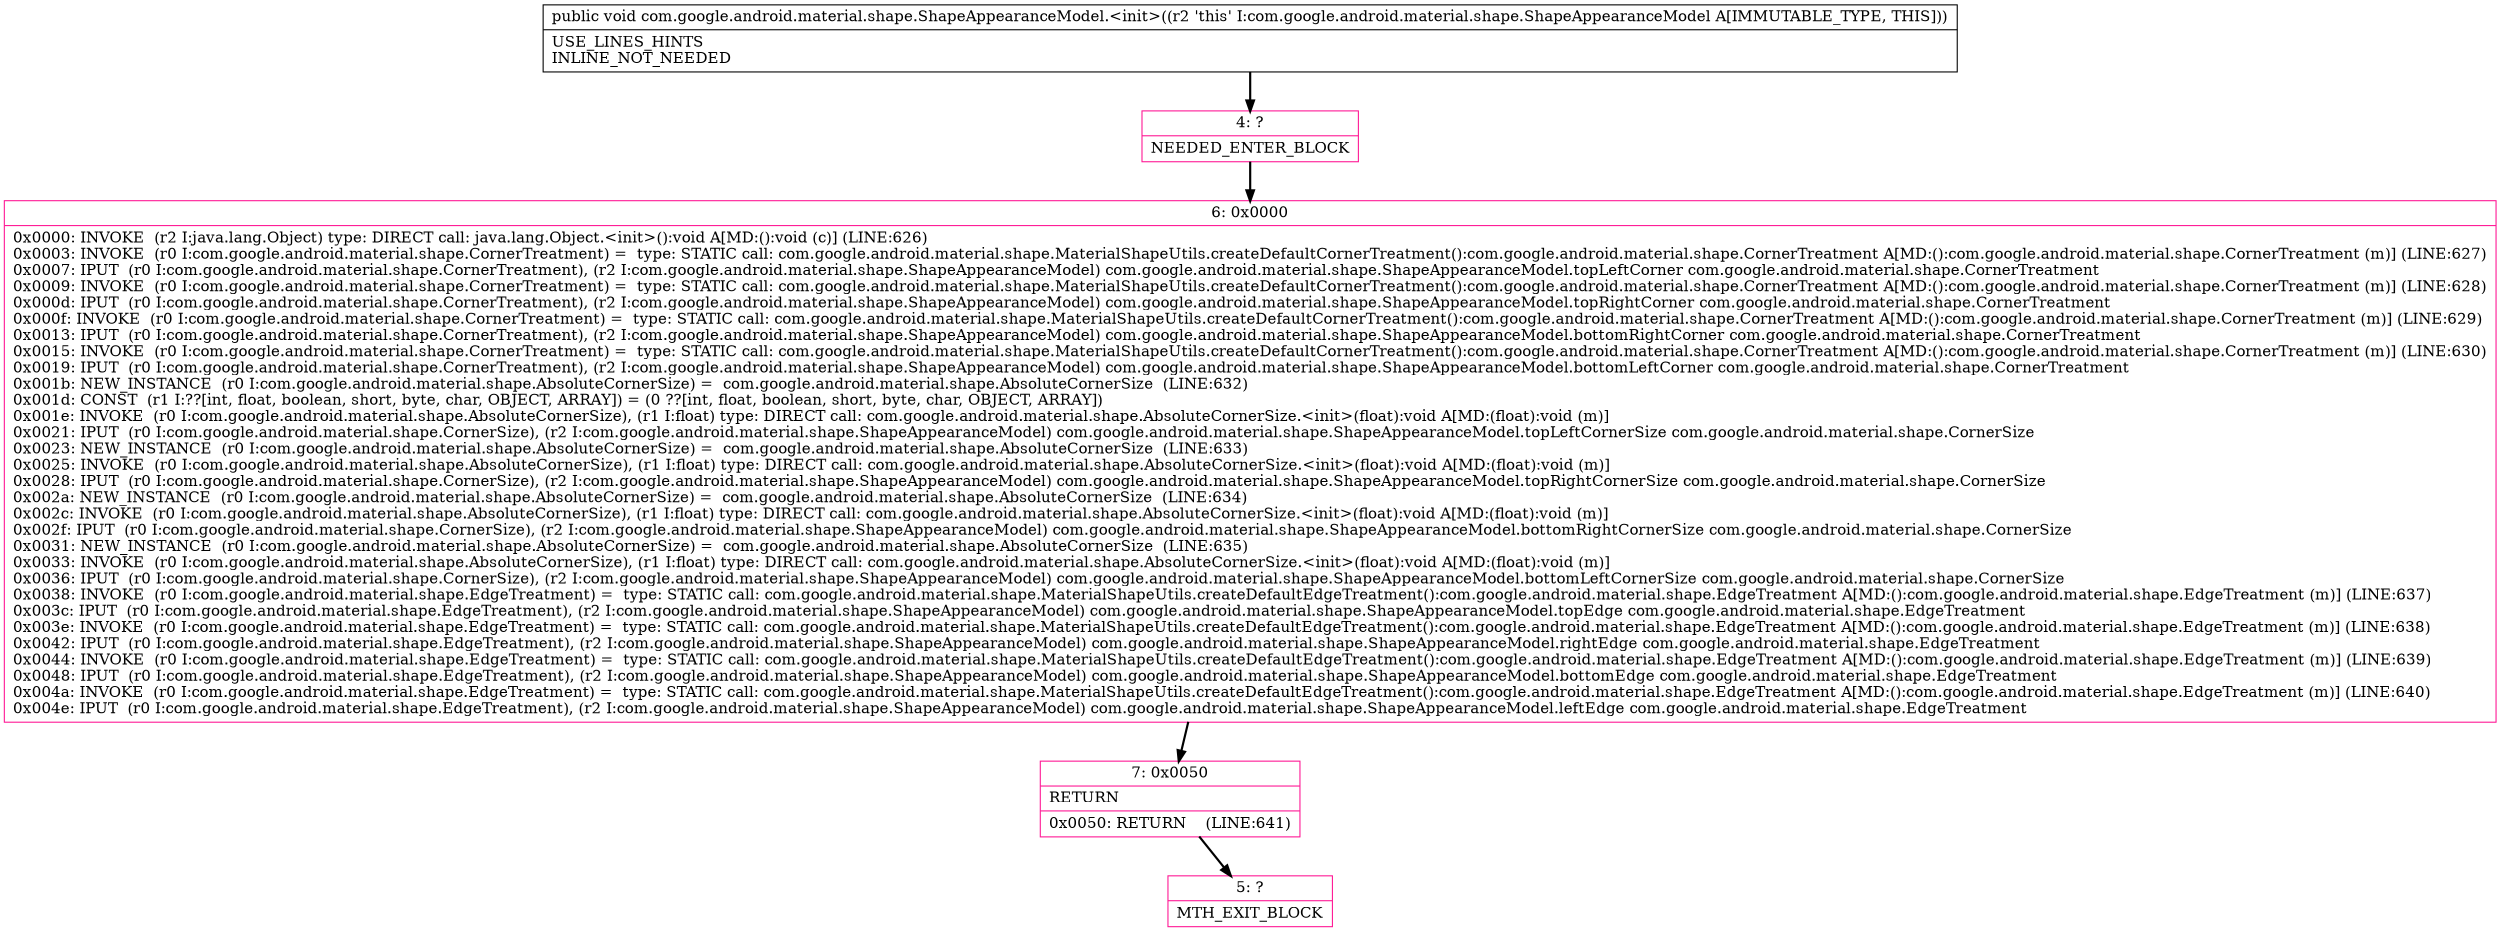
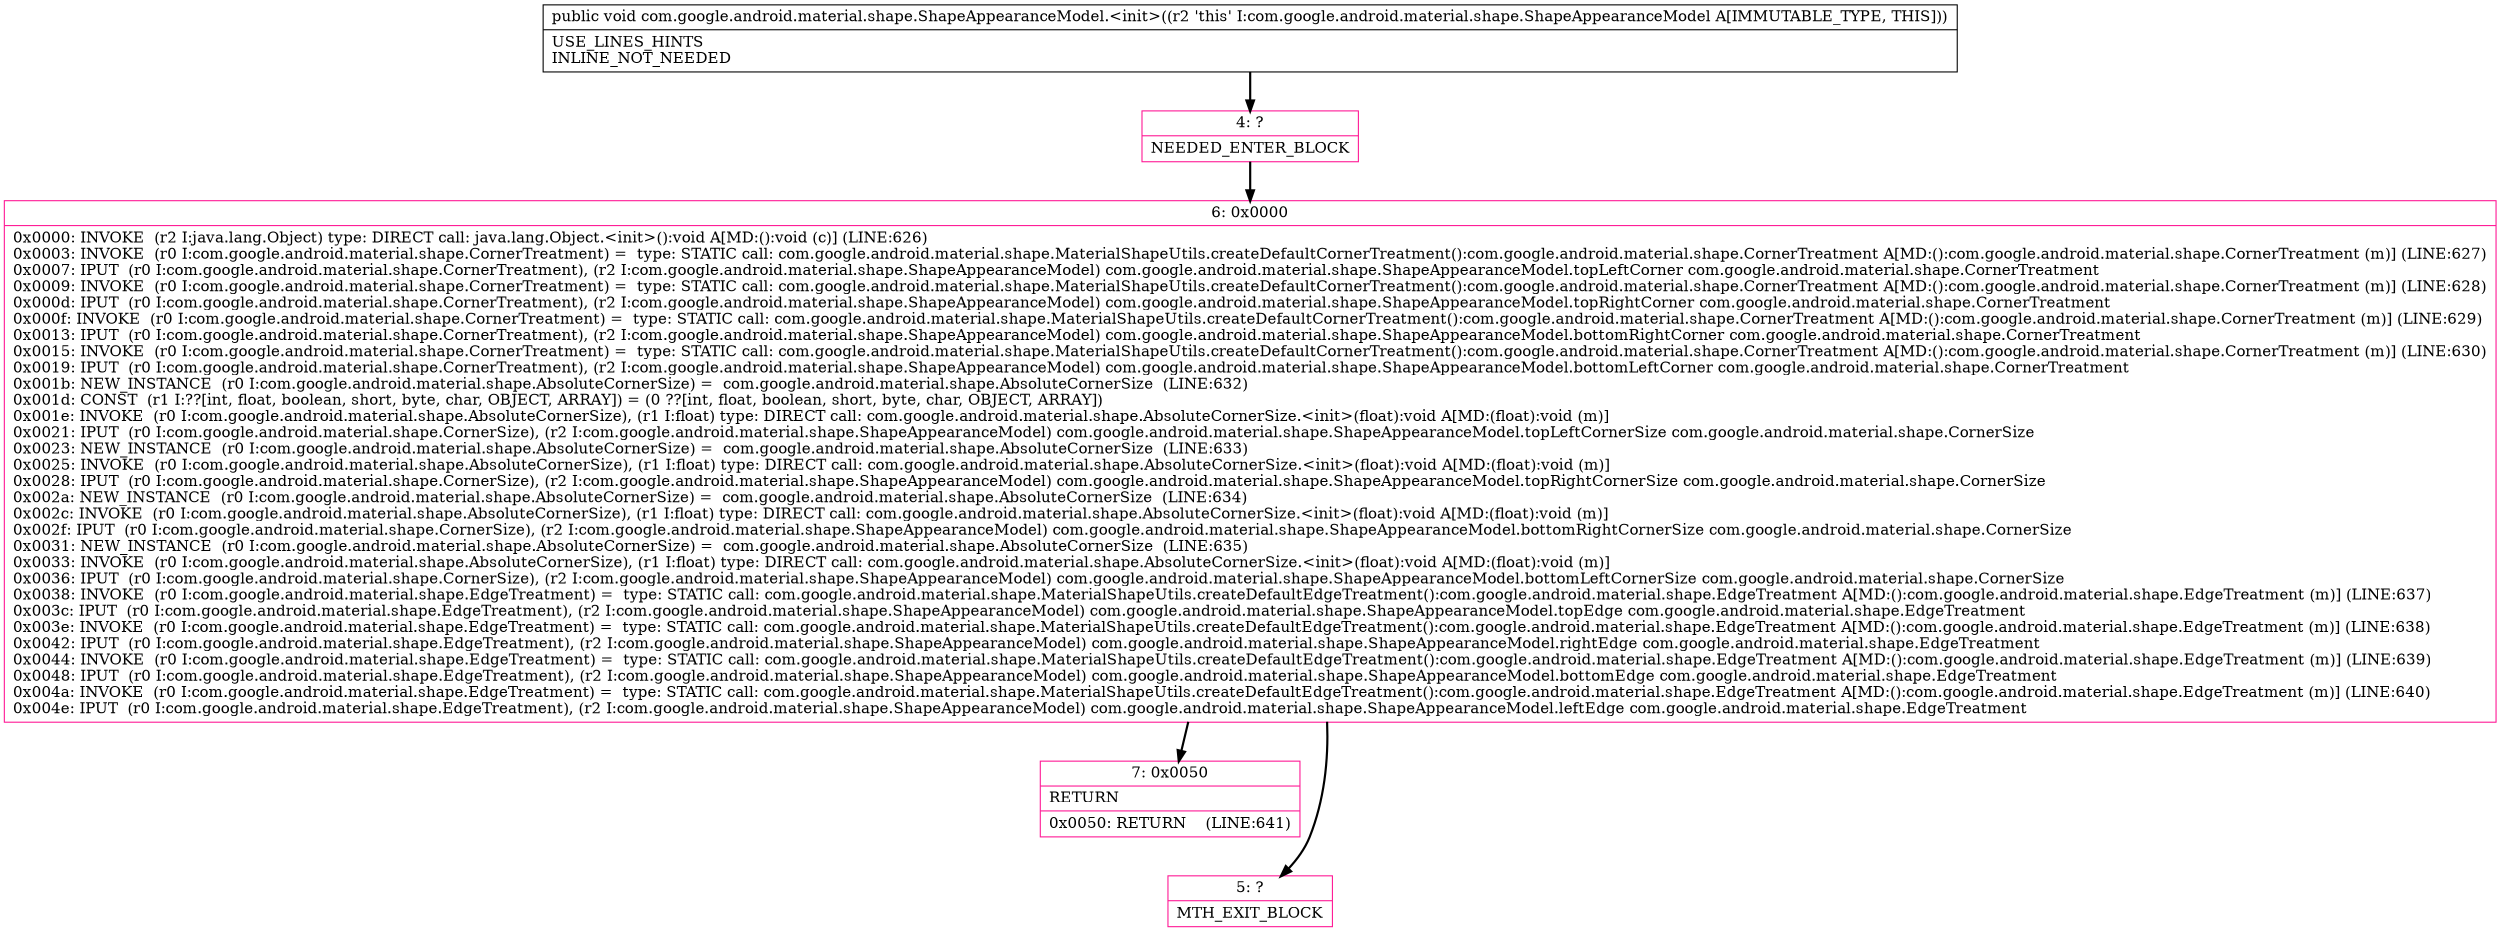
edge "7: 0x0050" -> "5: ?": now "6: 0x0000" -> "5: ?"
